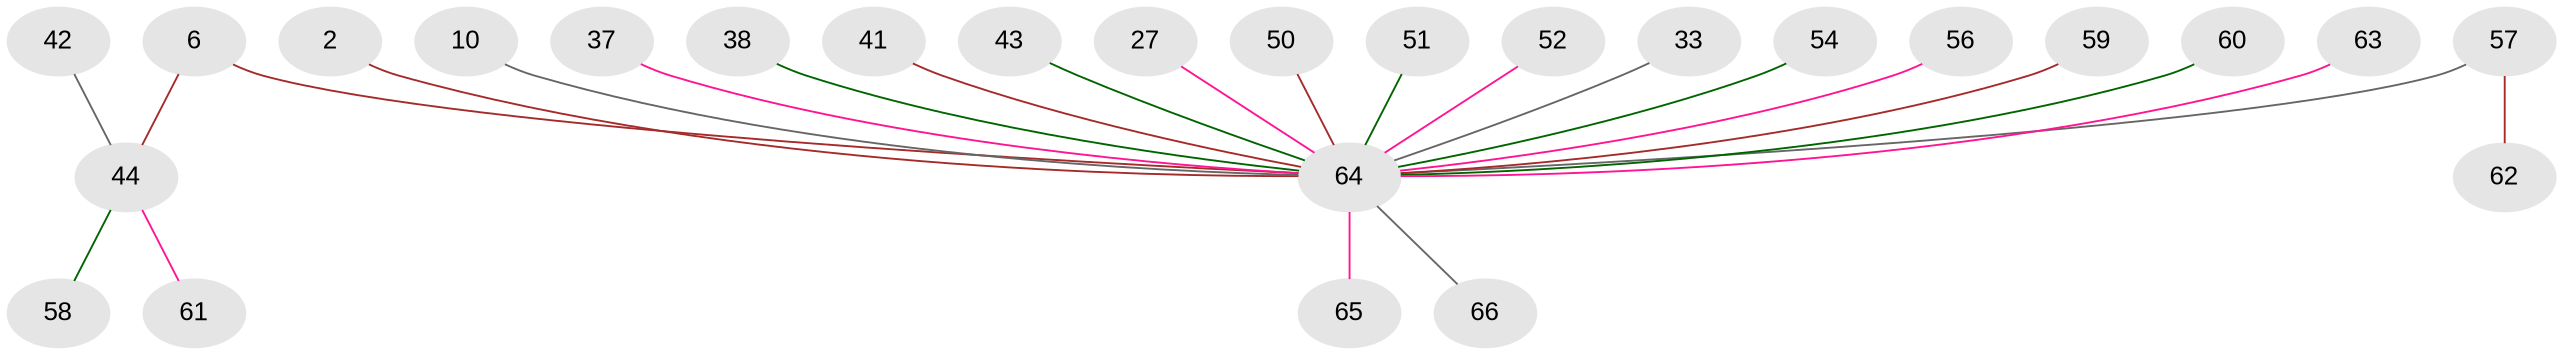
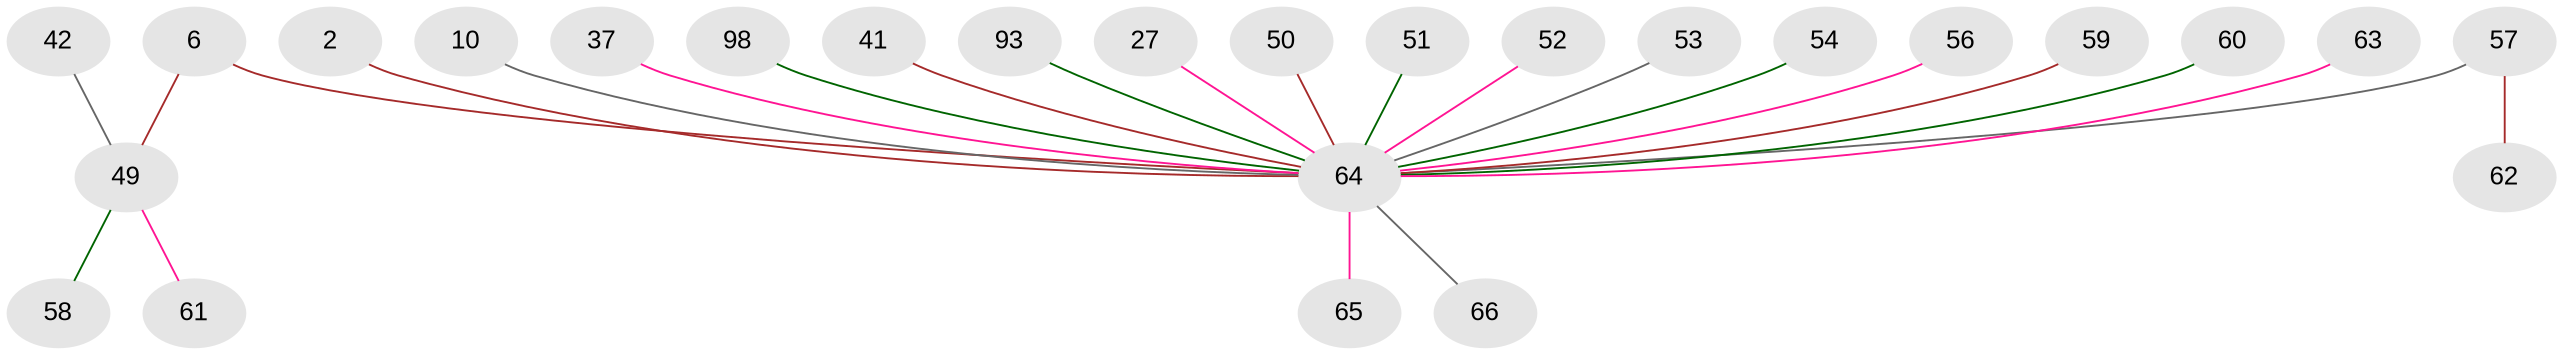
node "38": label "38" -> "98"
node "43": label "43" -> "93"
node "33": label "33" -> "53"
node "44": label "44" -> "49"
